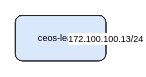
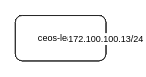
node "ceos-leaf-2": fillcolor #dae8fc -> #ffffff
